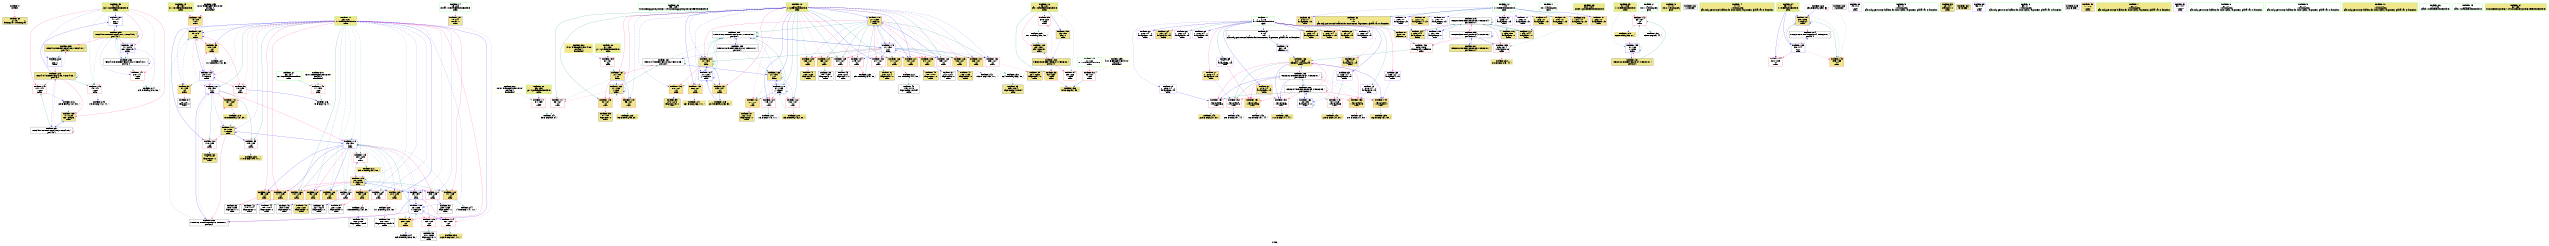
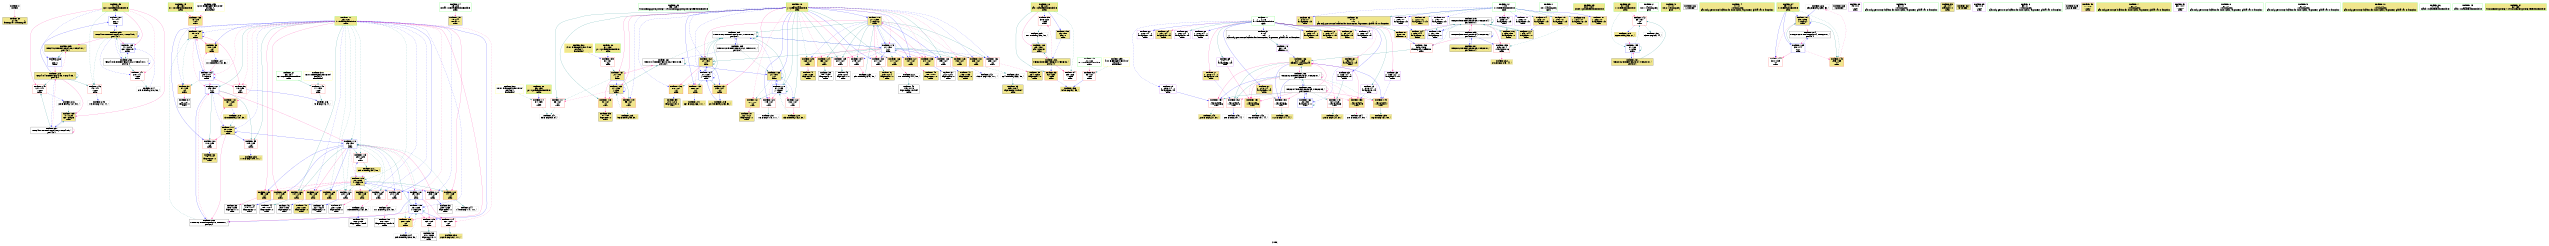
node "NodeID: 175": text "sub" -> "main"
node "NodeID: 109": fillcolor khaki -> white
